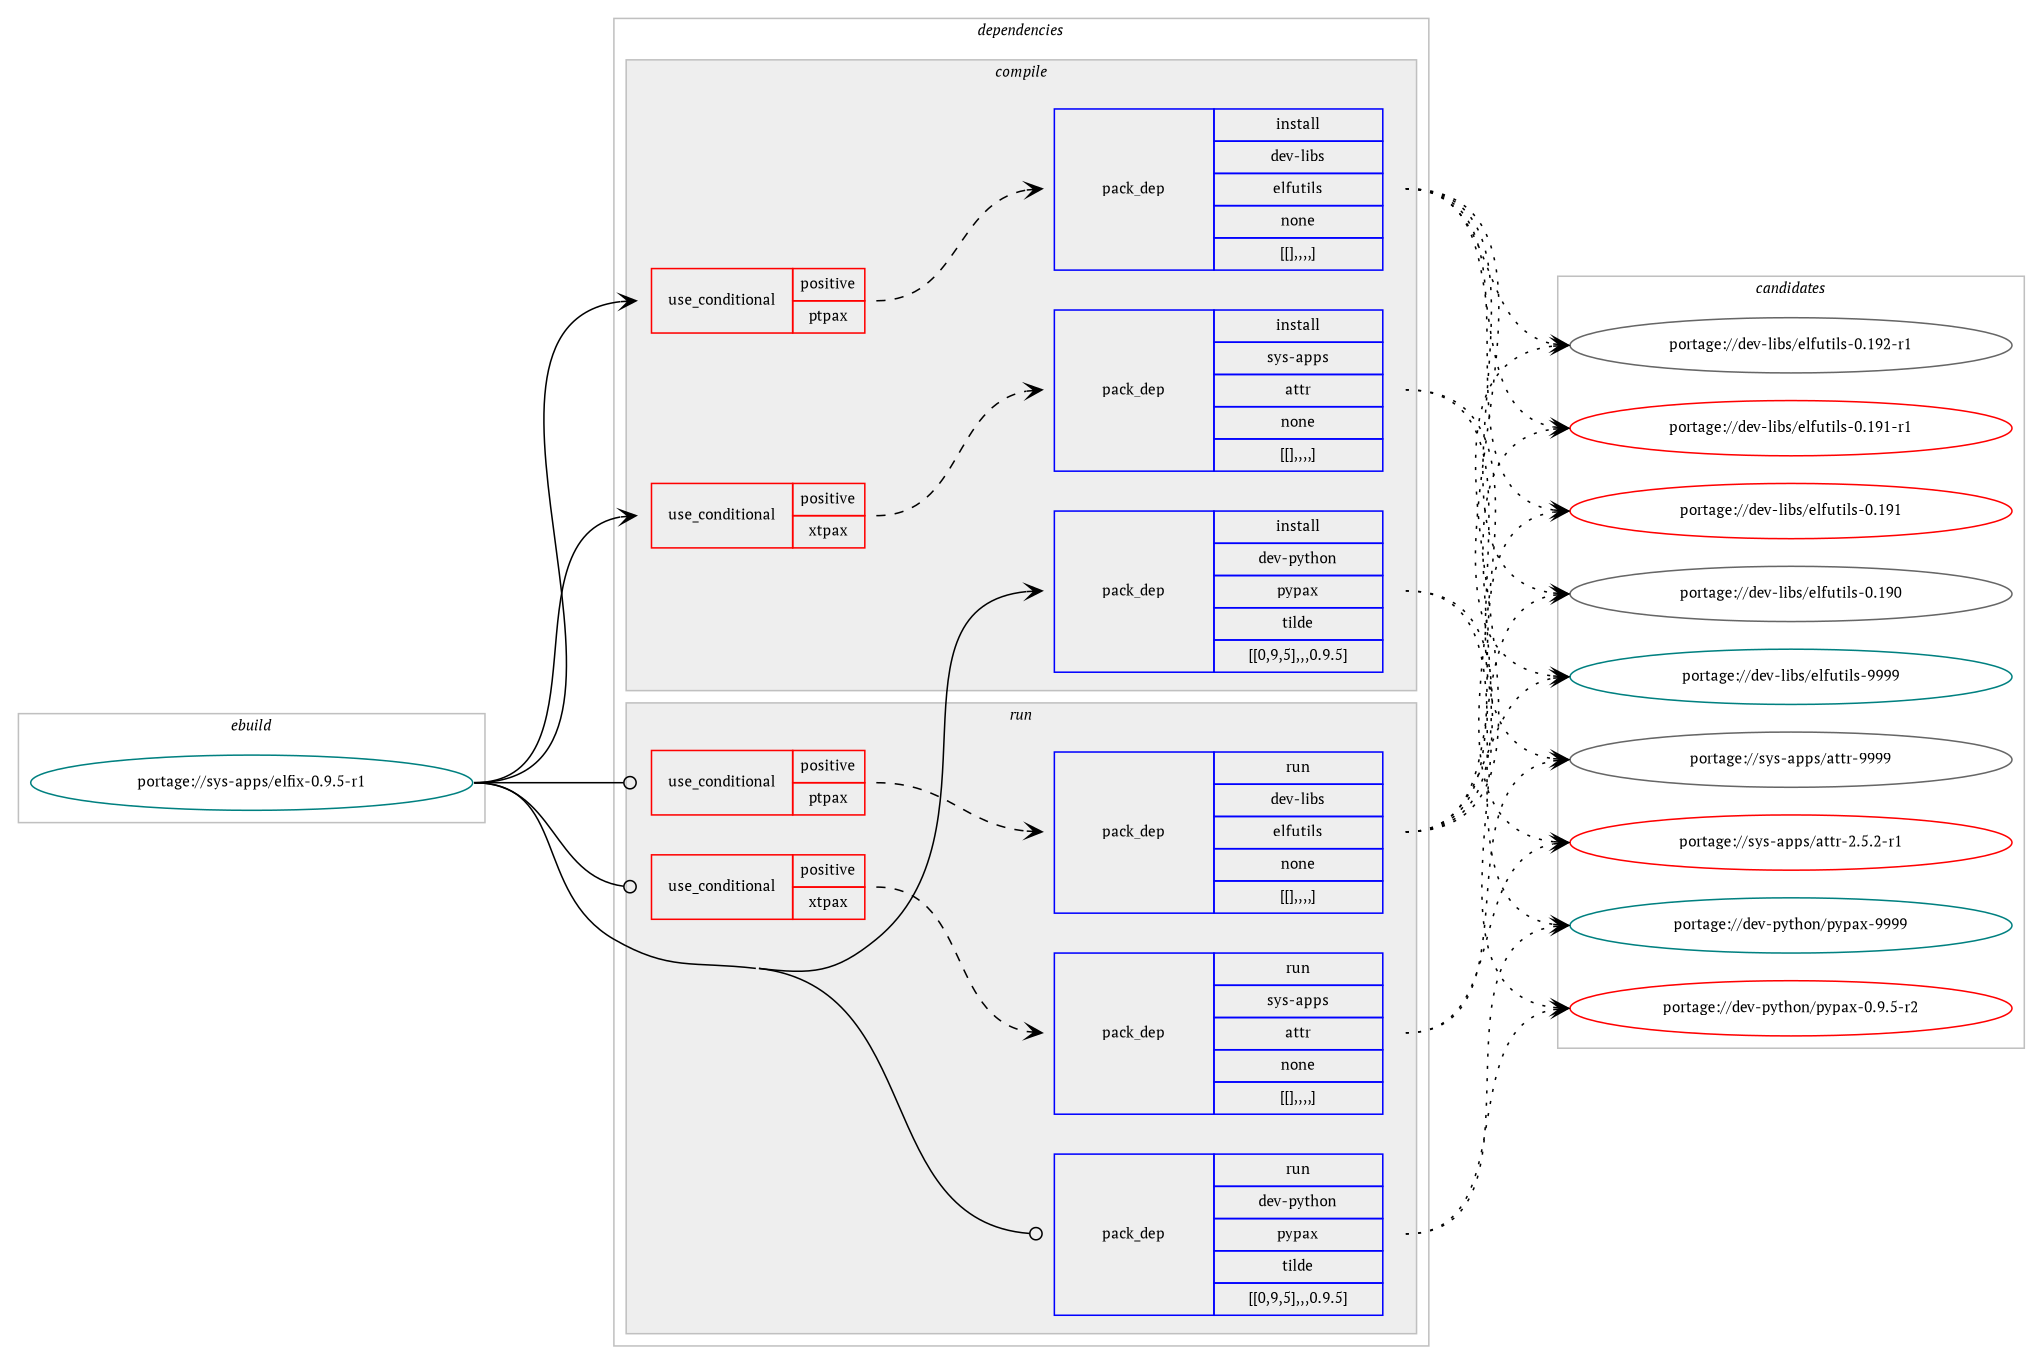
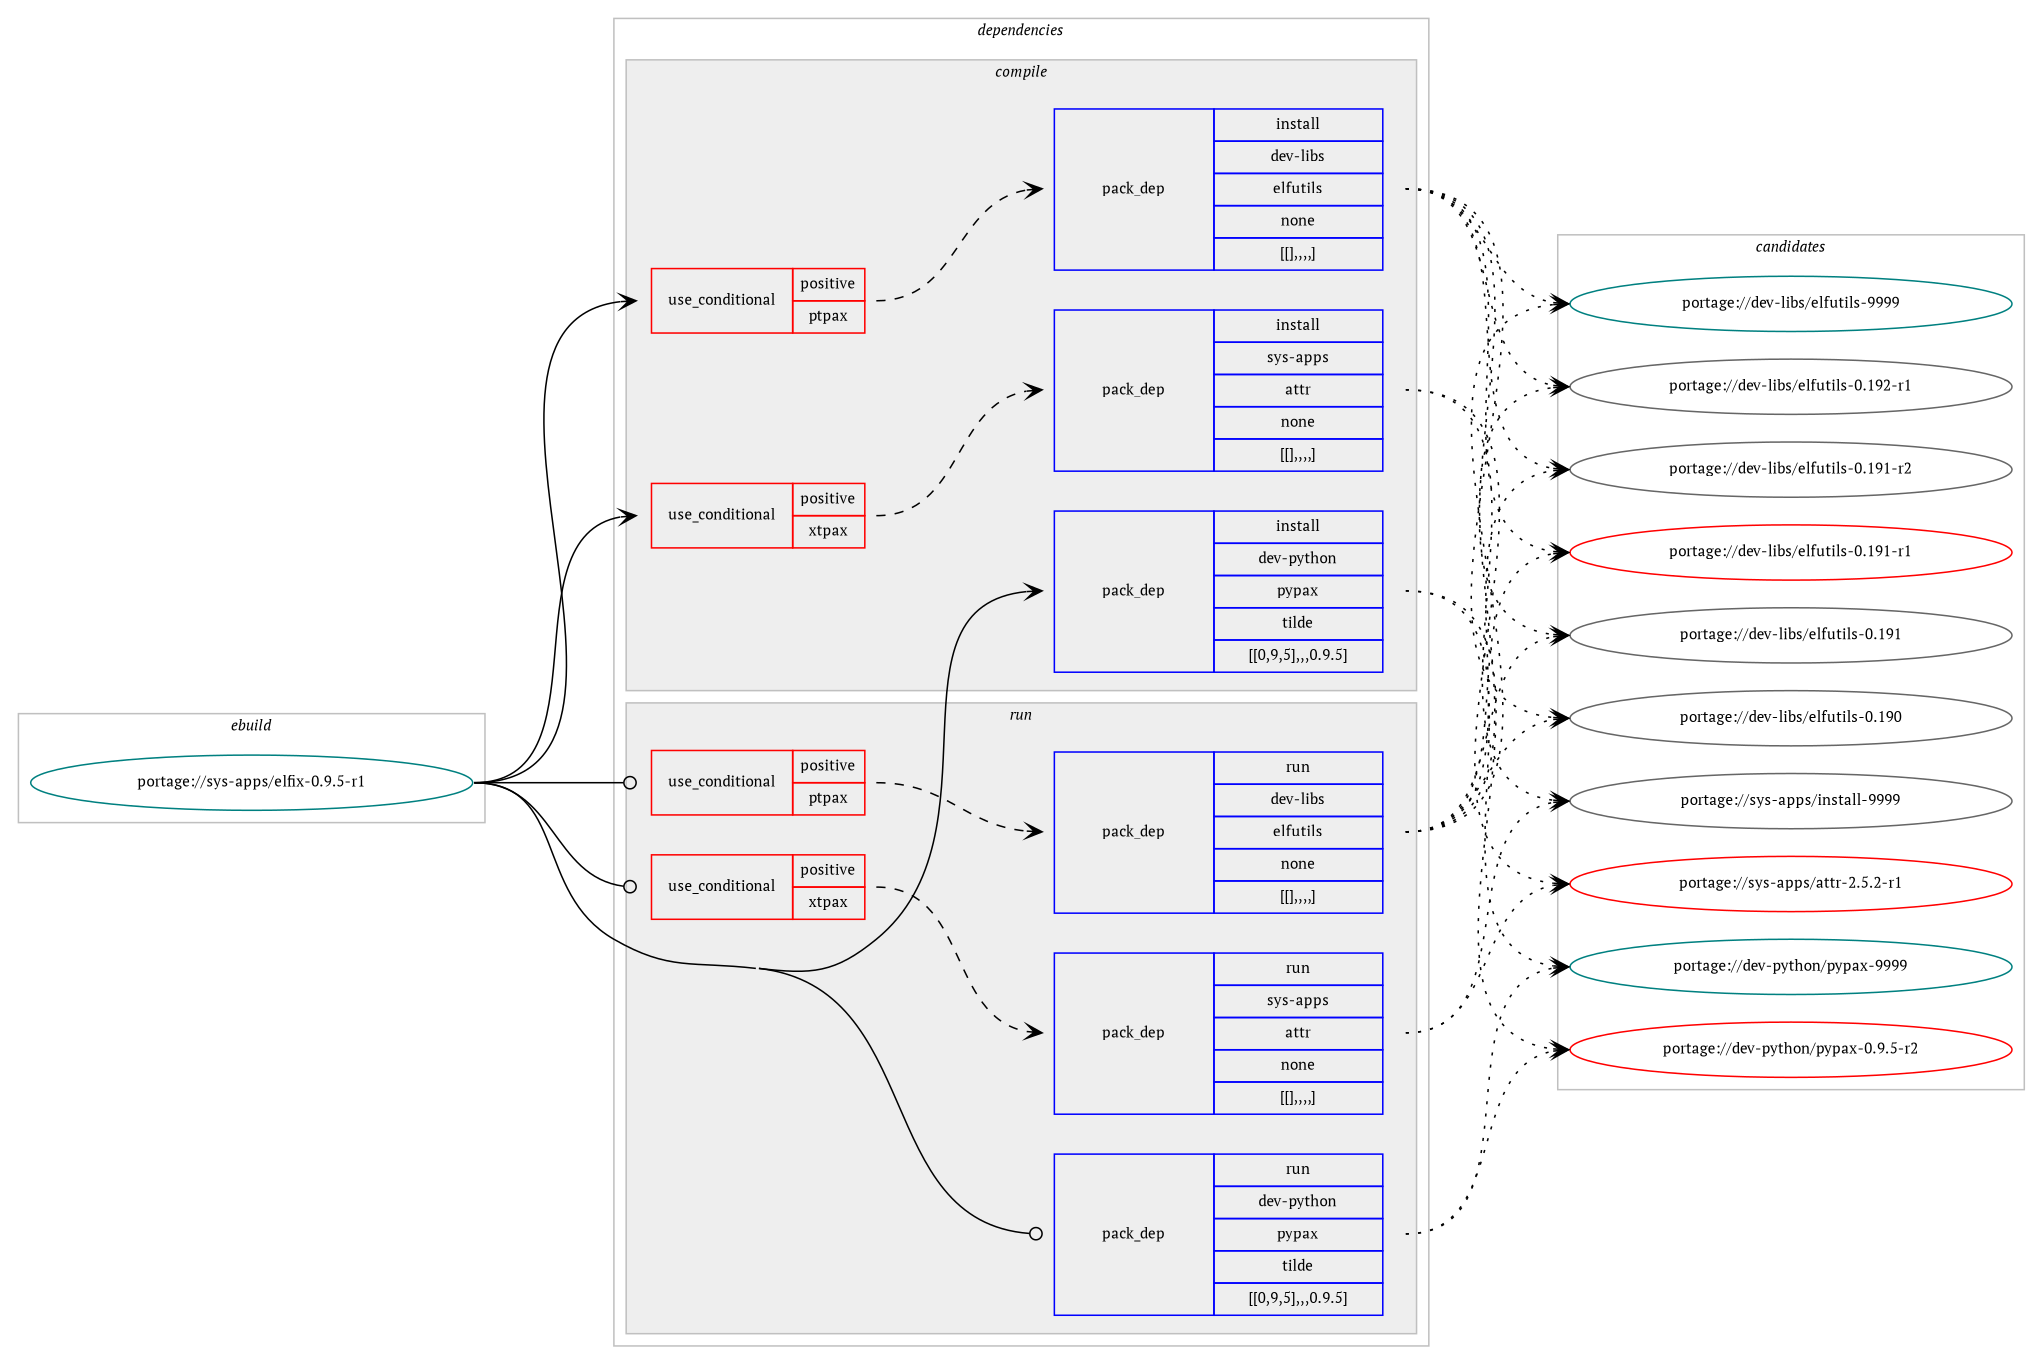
node "portage://dev-libs/elfutils-0.191-r2": added
node "portage://dev-libs/elfutils-0.191": color red -> gray40
node "portage://sys-apps/attr-9999": label "portage://sys-apps/attr-9999" -> "portage://sys-apps/install-9999"
